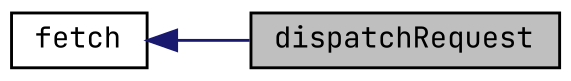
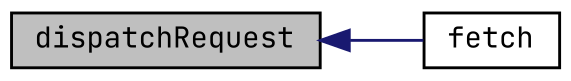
edge "dispatchRequest" -> "fetch": reversed
